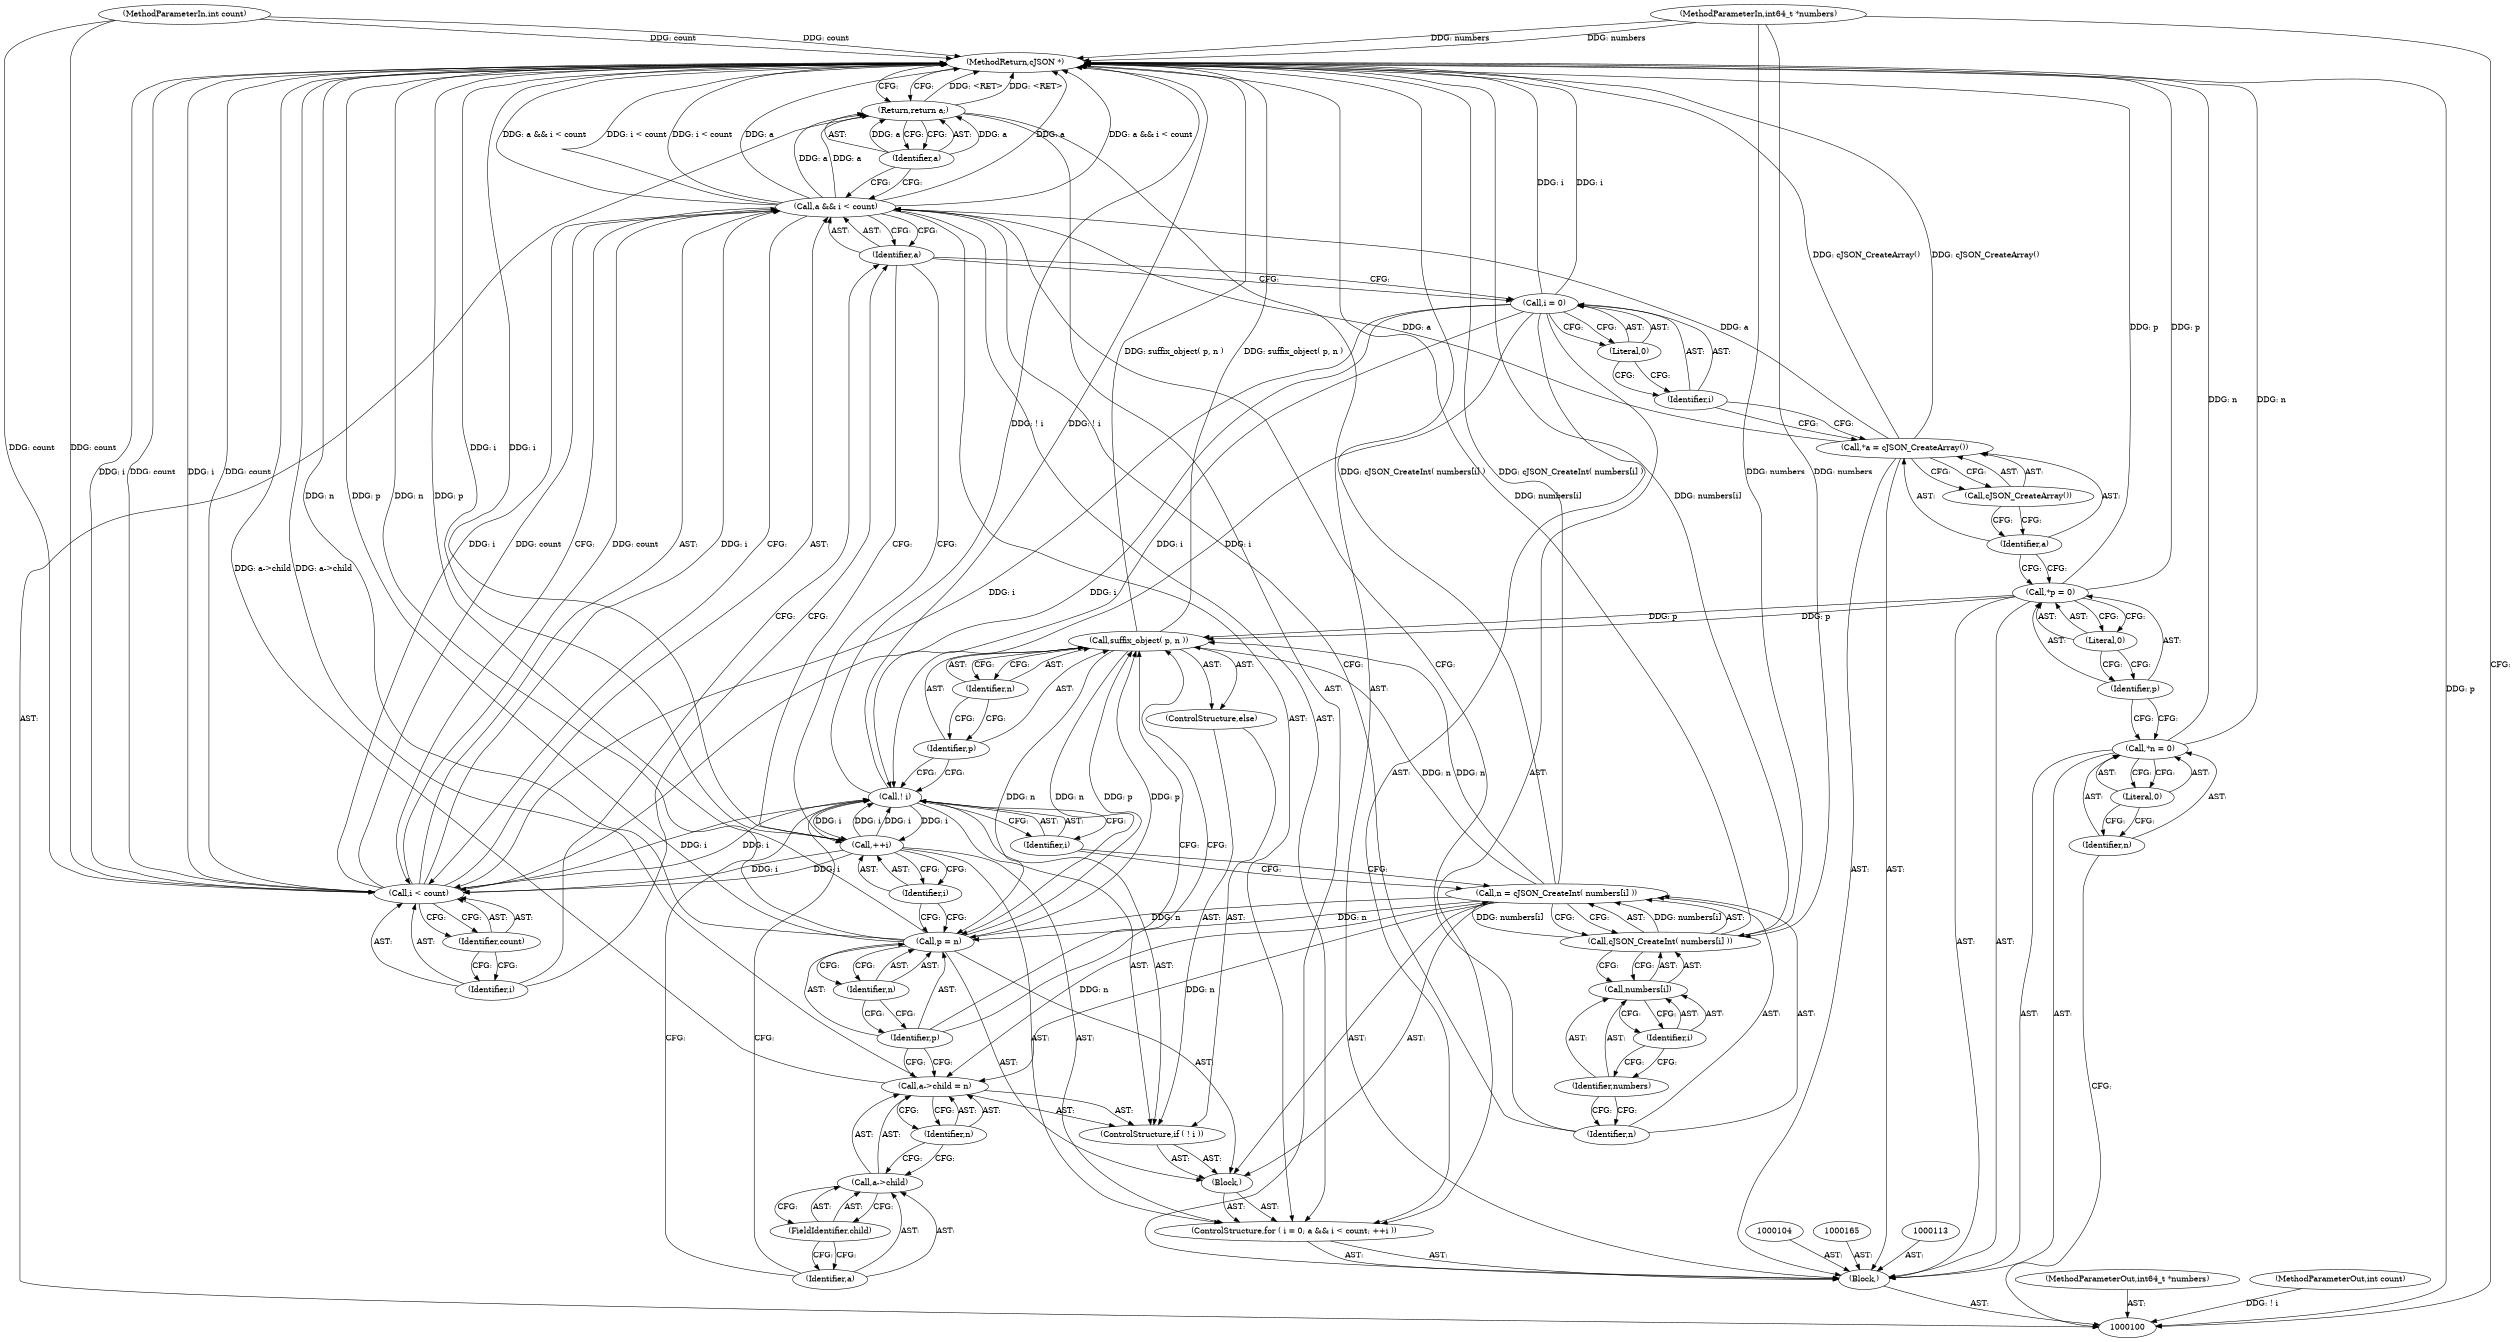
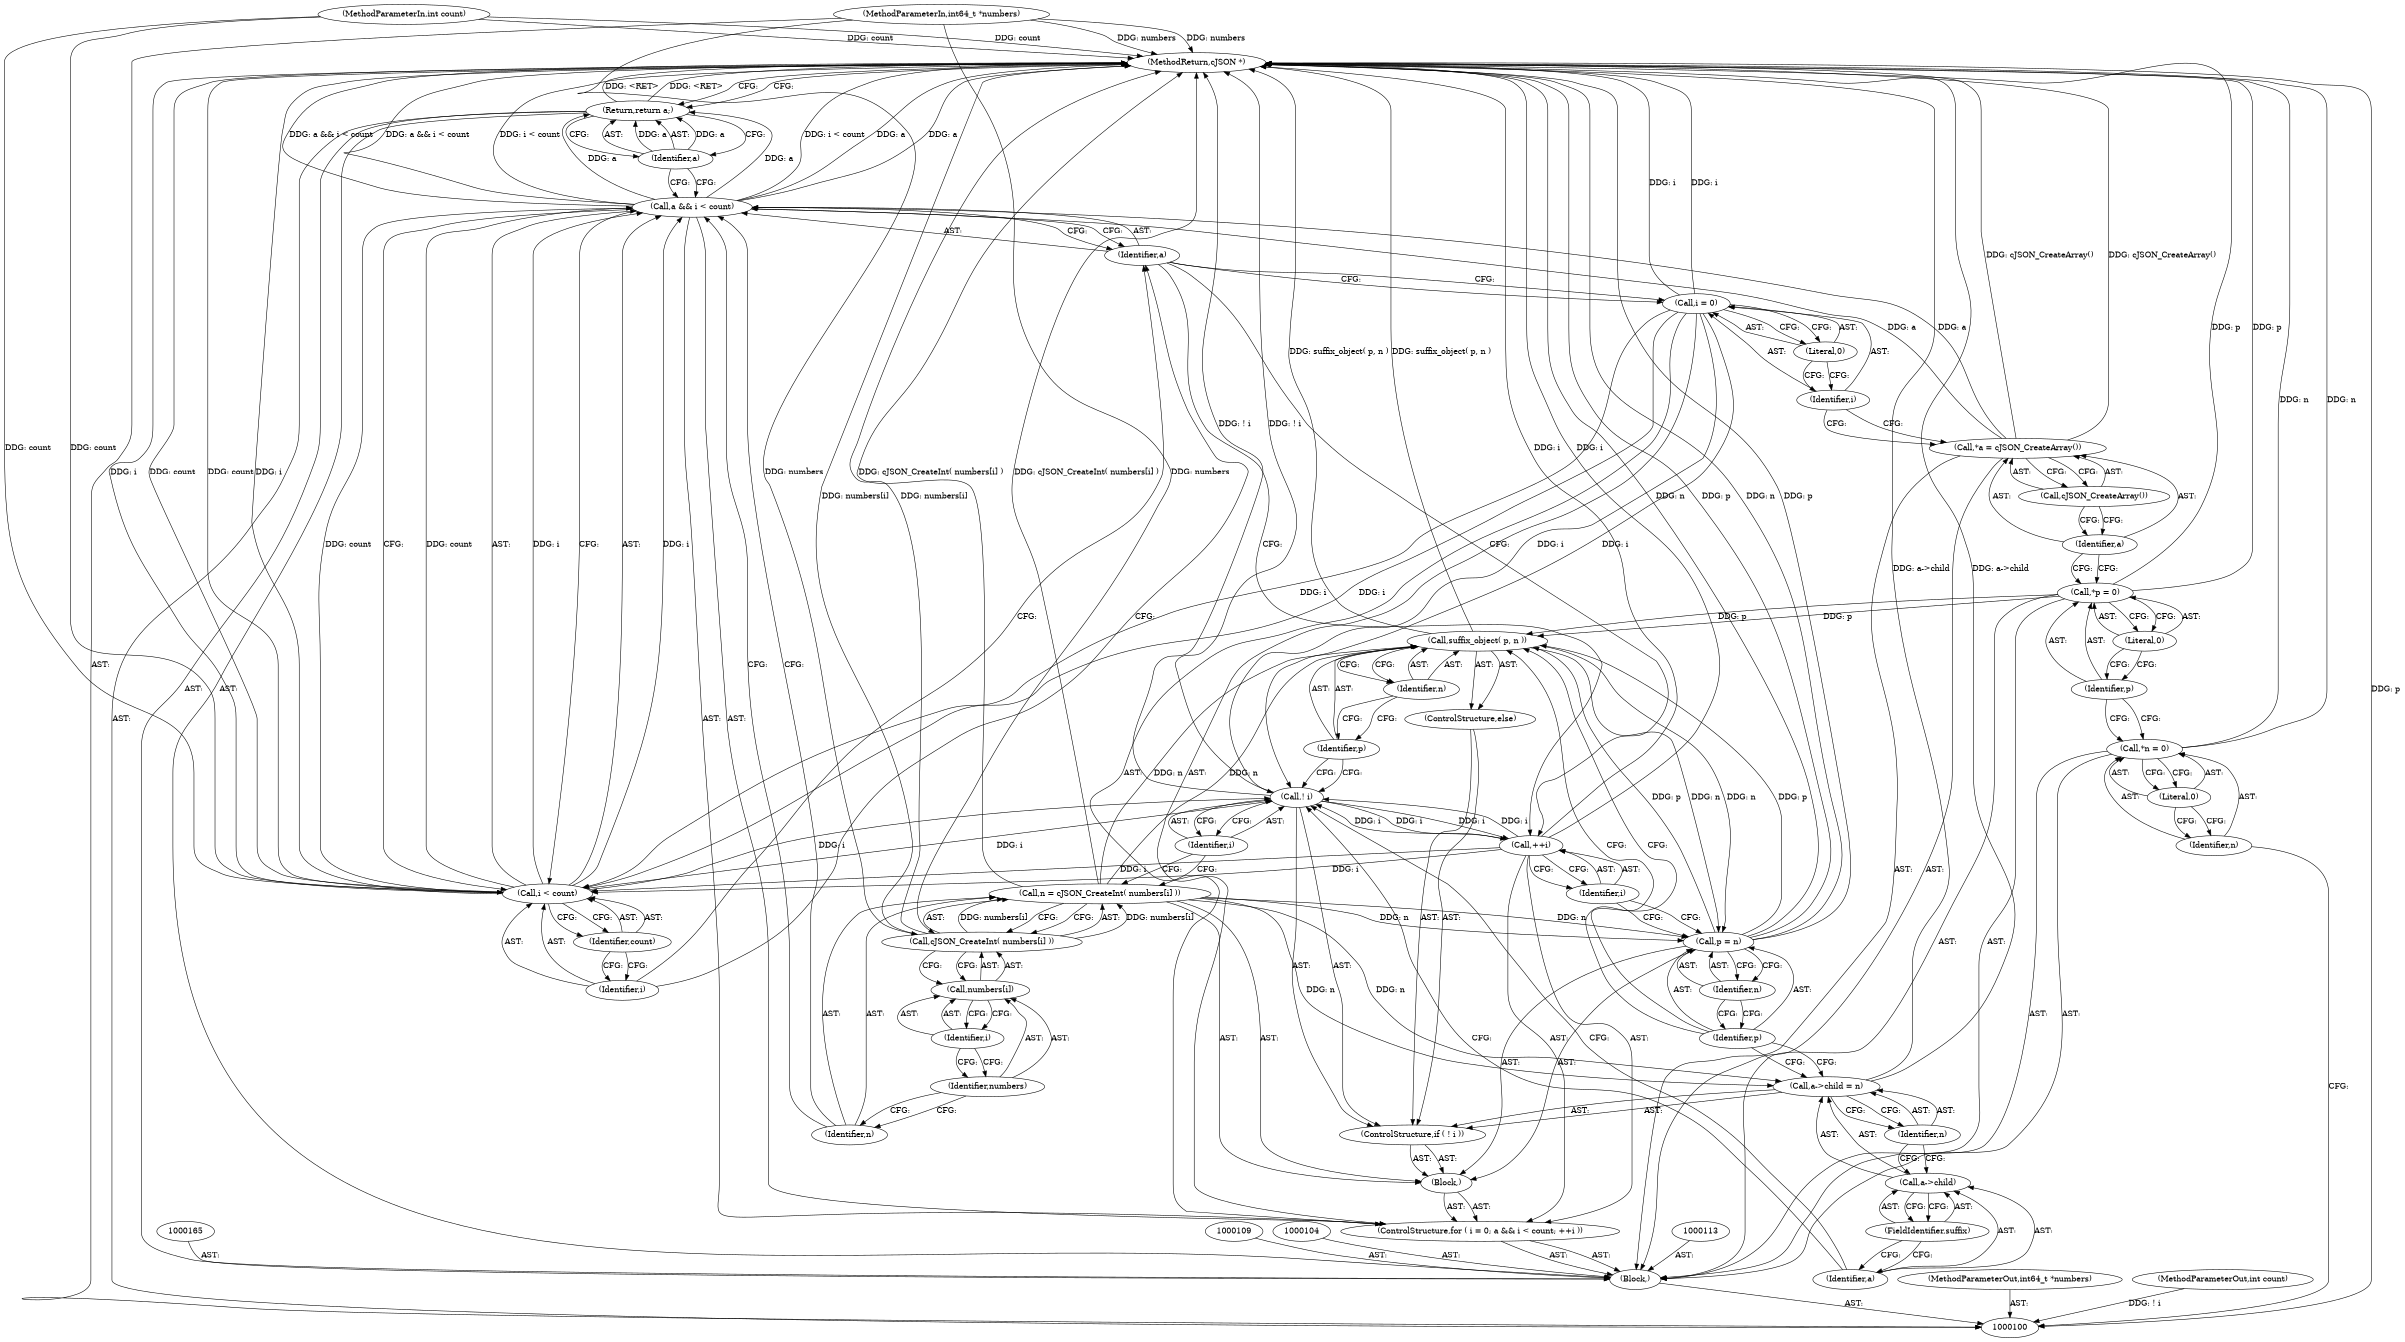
edge "(MethodParameterIn,int64_t *numbers)" -> "1000100": label "CFG: " -> "AST: "
node "(FieldIdentifier,child)": label "(FieldIdentifier,child)" -> "(FieldIdentifier,suffix)"
node "1000109": added
